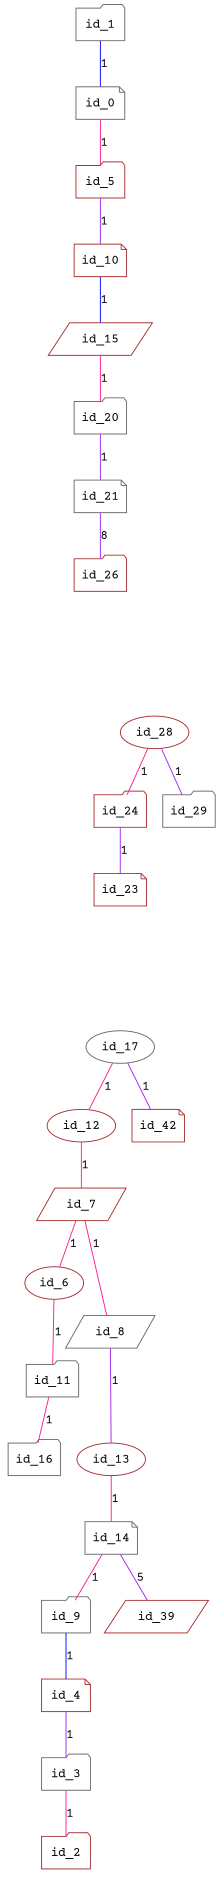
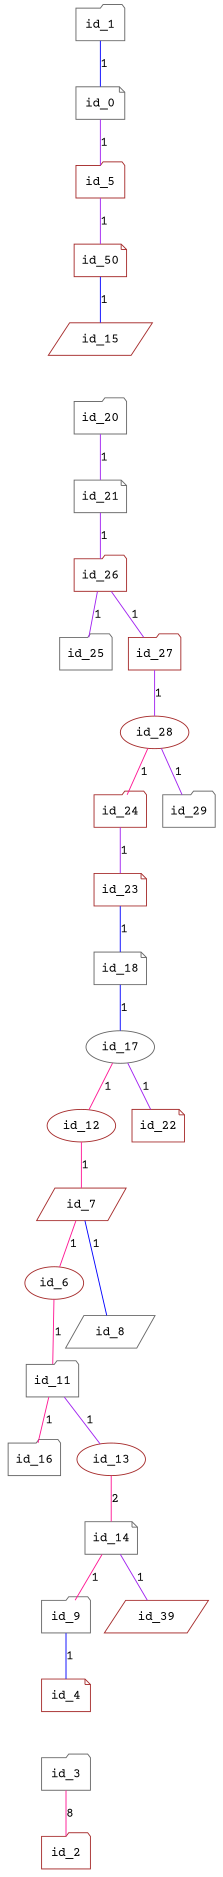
edge "id_0" -- "id_5": color deeppink -> purple
node "id_10": label "id_10" -> "id_50"
edge "id_15" -- "id_20": removed, label "1"
edge "id_21" -- "id_26": label "8" -> "1"
node "id_25": added
node "id_27": added
node "id_18": added
node "id_42": label "id_42" -> "id_22"
edge "id_7" -- "id_8": color deeppink -> blue
edge "id_8" -- "id_13": now "id_11" -- "id_13"
edge "id_13" -- "id_14": label "1" -> "2"
edge "id_14" -- "id_39": label "5" -> "1"
edge "id_4" -- "id_3": removed, label "1"
edge "id_3" -- "id_2": label "1" -> "8"
